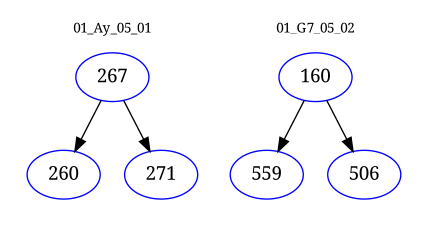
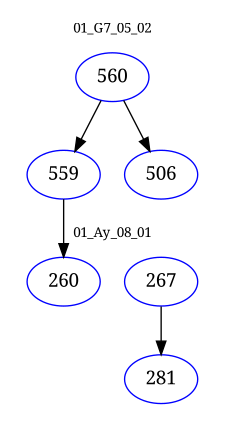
cluster "01_Ay_05_01": label "01_Ay_05_01" -> "01_Ay_08_01"
node "160": label "160" -> "560"
edge "267" -> "260": now "559" -> "260"
node "271": label "271" -> "281"
